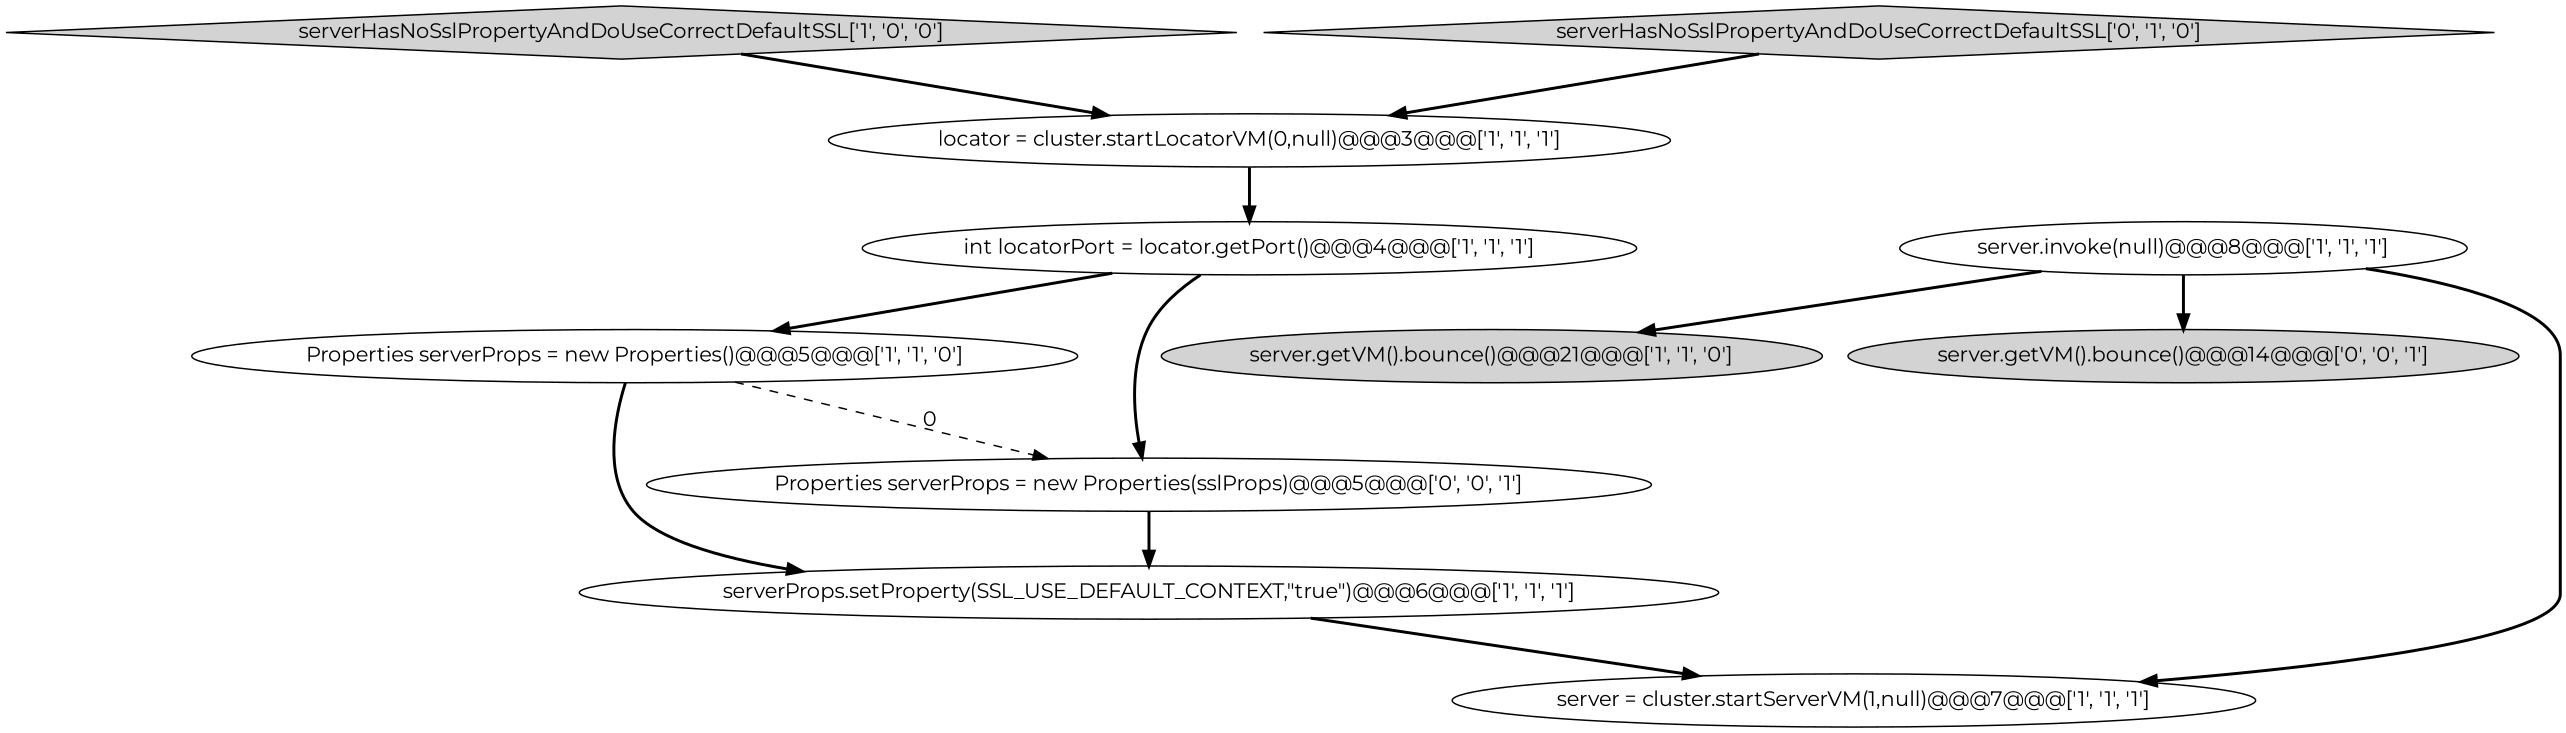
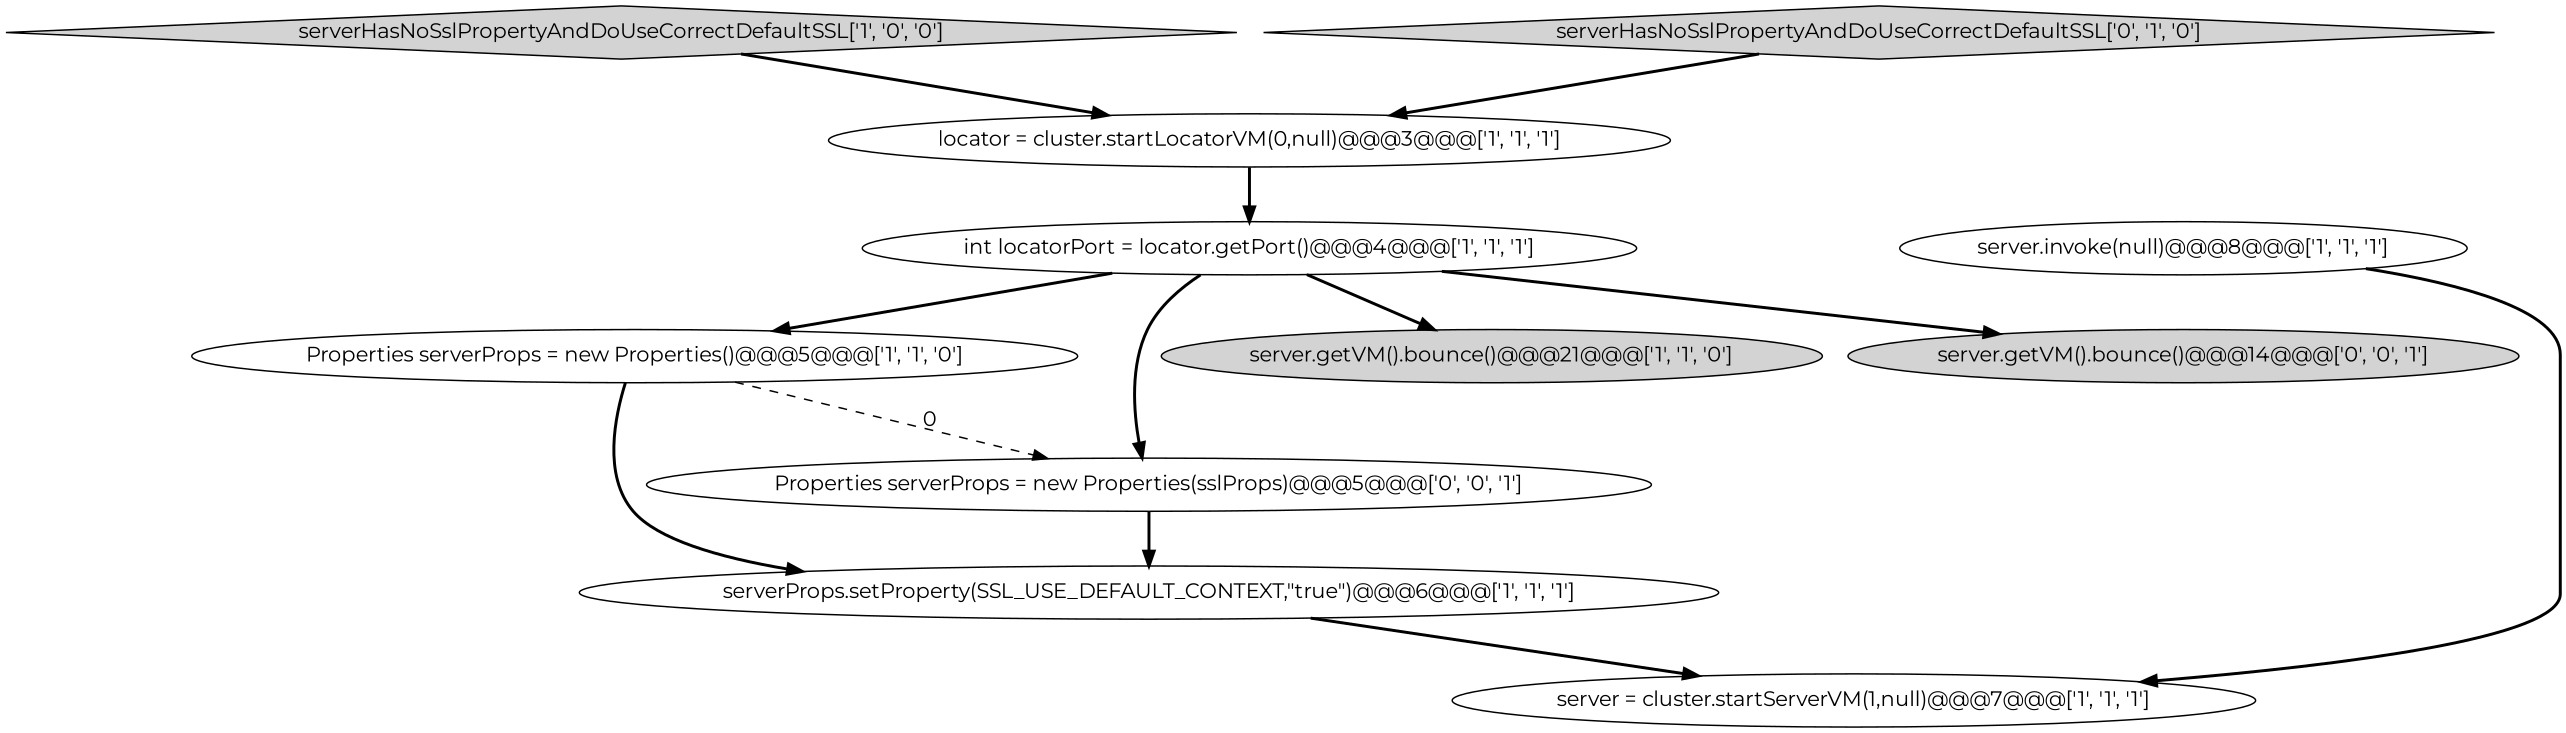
edge "server.invoke(null)@@@8@@@['1', '1', '1']" -> "server.getVM().bounce()@@@14@@@['0', '0', '1']": now "int locatorPort = locator.getPort()@@@4@@@['1', '1', '1']" -> "server.getVM().bounce()@@@14@@@['0', '0', '1']"
edge "server.invoke(null)@@@8@@@['1', '1', '1']" -> "server.getVM().bounce()@@@21@@@['1', '1', '0']": now "int locatorPort = locator.getPort()@@@4@@@['1', '1', '1']" -> "server.getVM().bounce()@@@21@@@['1', '1', '0']"
